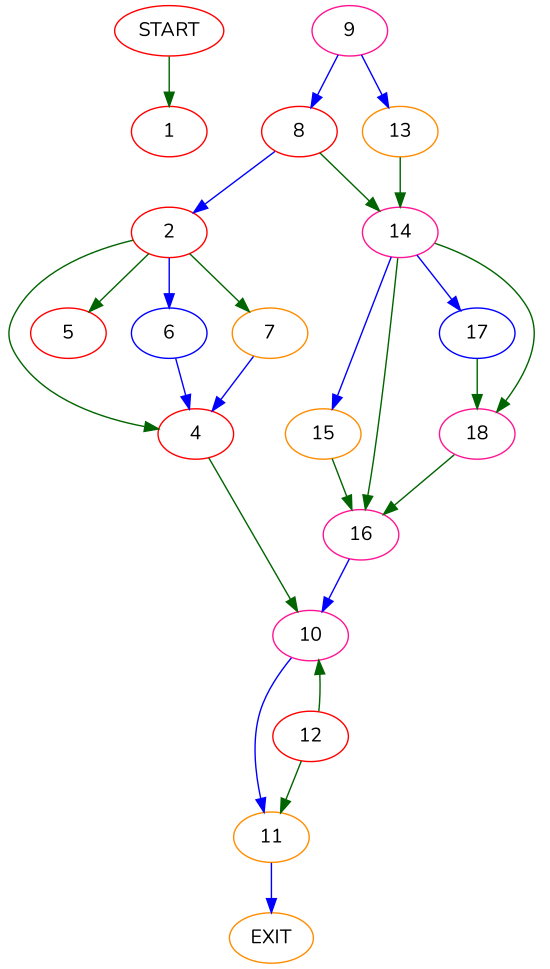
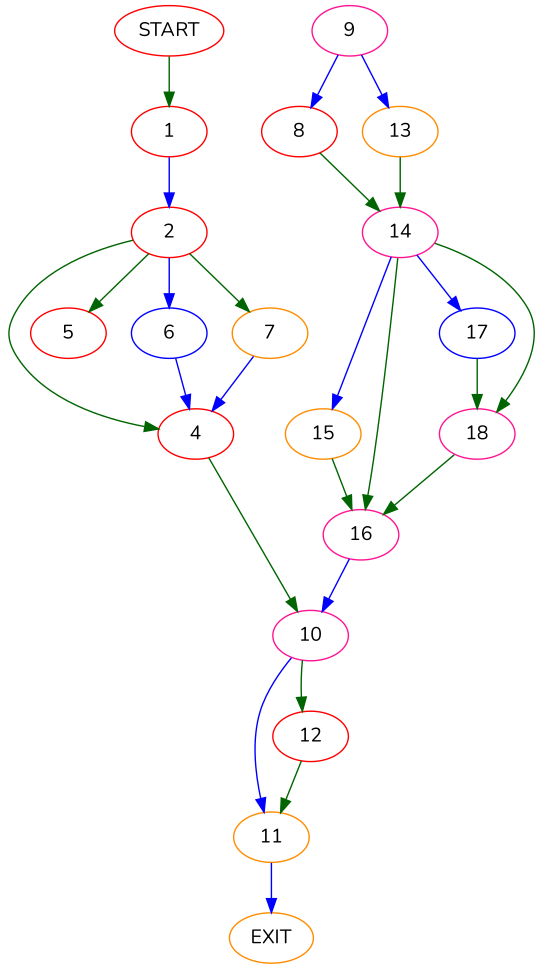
edge "8" -> "2": now "1" -> "2"
edge "12" -> "10": reversed
